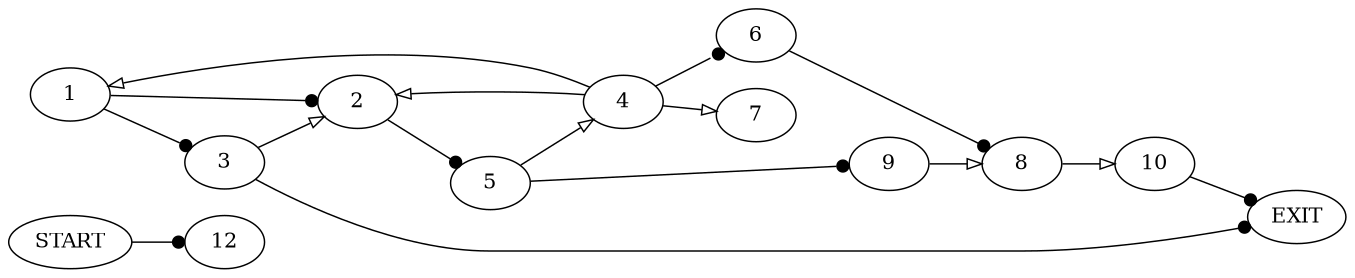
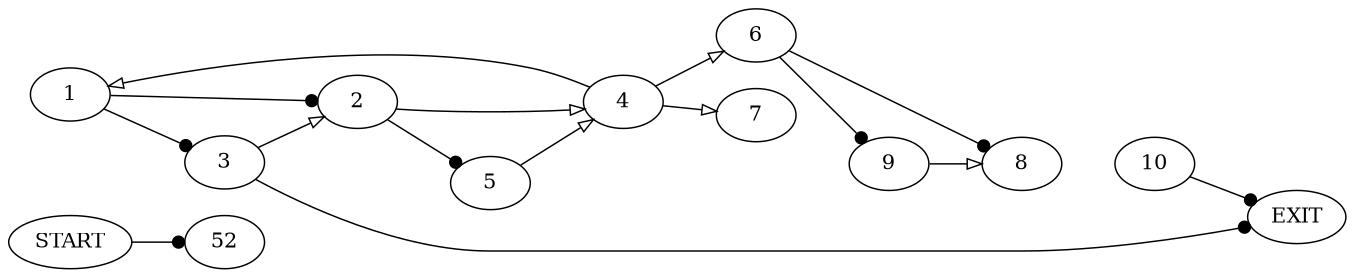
edge "4" -> "6": arrowhead dot -> onormal
edge "4" -> "2": reversed
edge "8" -> "10": removed
edge "5" -> "9": now "6" -> "9"
node "12": label "12" -> "52"
